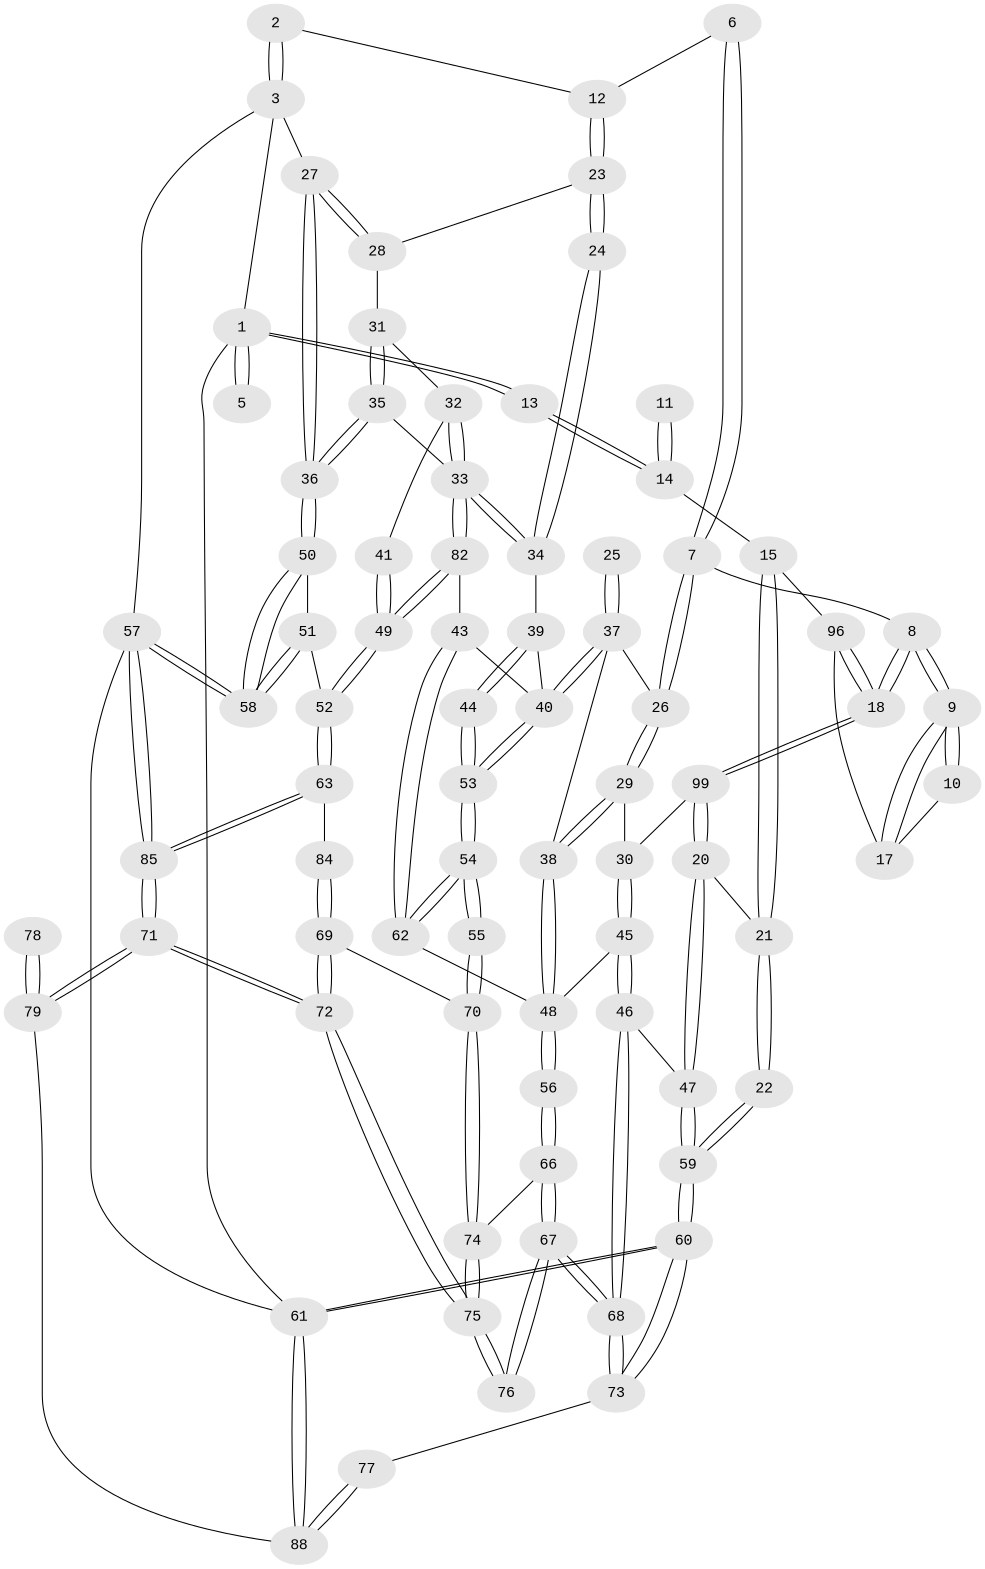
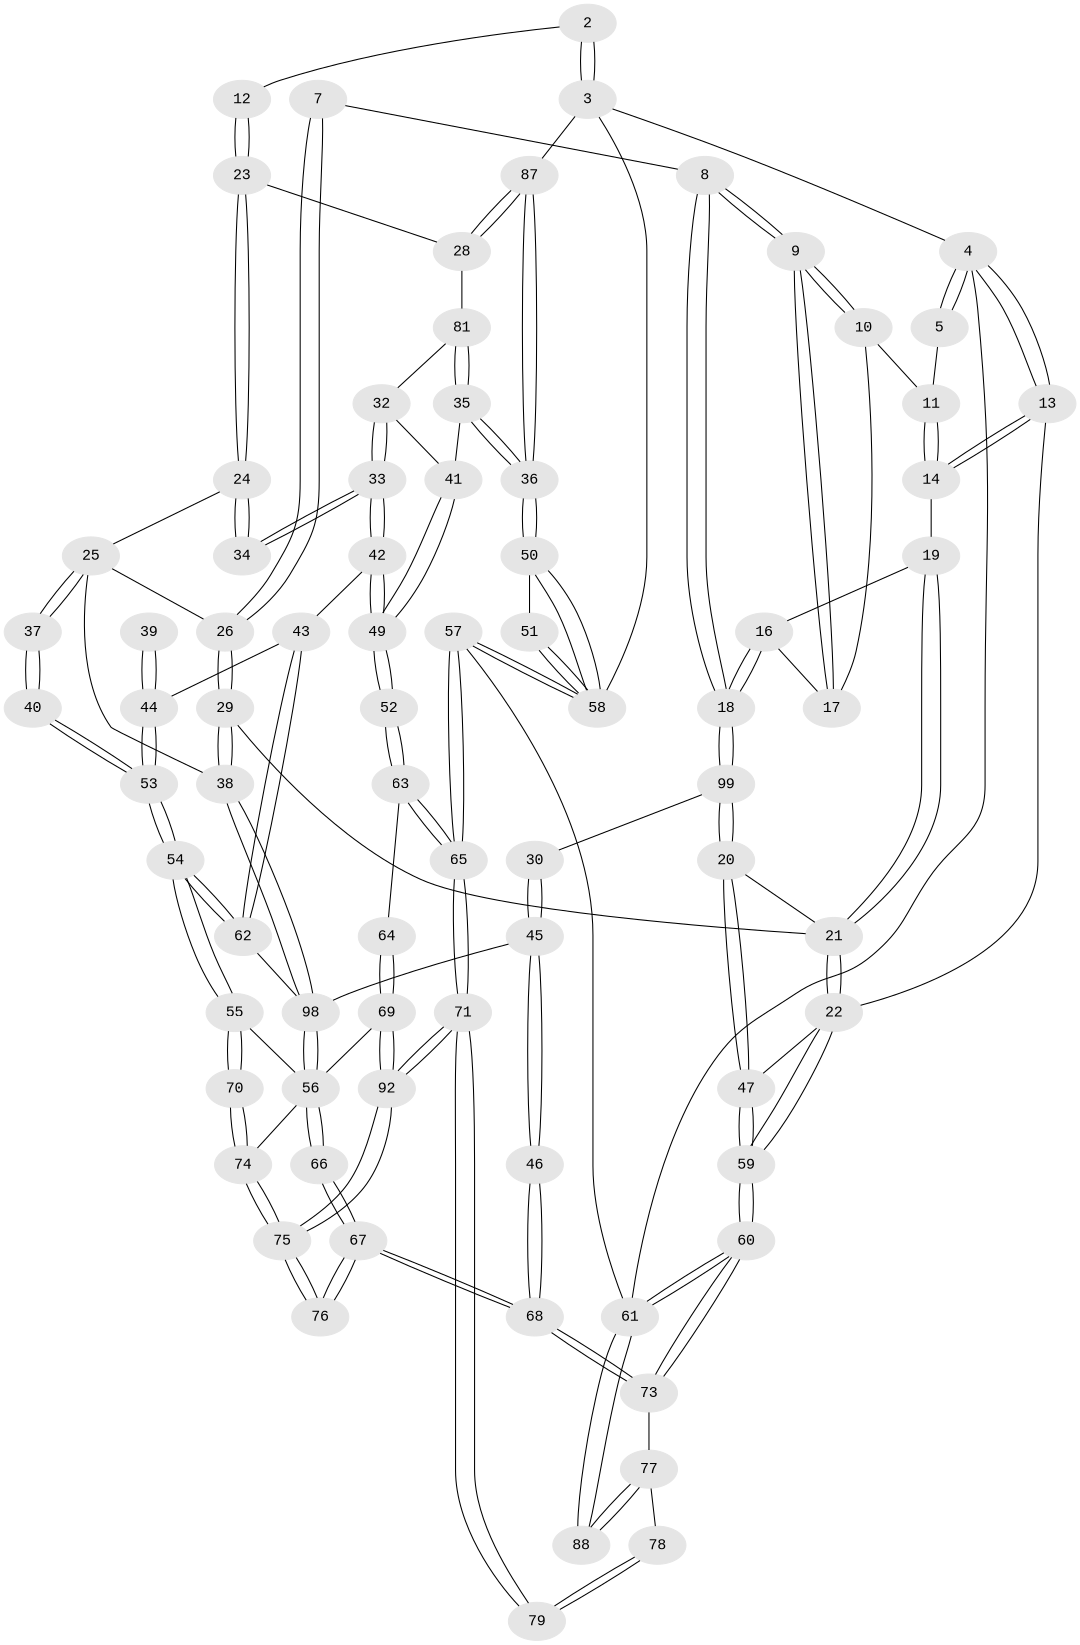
node "6": removed
node "27": label "27" -> "87"
node "1": label "1" -> "4"
node "31": label "31" -> "81"
edge "3" -- "57": now "3" -- "58"
edge "10" -- "11": added
edge "5" -- "11": added
edge "35" -- "33": now "35" -- "41"
edge "24" -- "25": added
node "82": label "82" -> "42"
node "15": label "15" -> "19"
edge "34" -- "39": removed
node "96": label "96" -> "16"
edge "43" -- "40": now "43" -- "44"
edge "51" -- "52": removed
edge "39" -- "40": removed
edge "37" -- "26": now "25" -- "26"
edge "37" -- "38": now "25" -- "38"
edge "13" -- "22": added
edge "29" -- "30": now "29" -- "21"
node "85": label "85" -> "65"
node "84": label "84" -> "64"
edge "69" -- "70": now "69" -- "56"
node "72": label "72" -> "92"
node "48": label "48" -> "98"
edge "55" -- "56": added
edge "46" -- "47": now "22" -- "47"
edge "66" -- "74": now "56" -- "74"
edge "79" -- "88": removed
edge "77" -- "78": added
